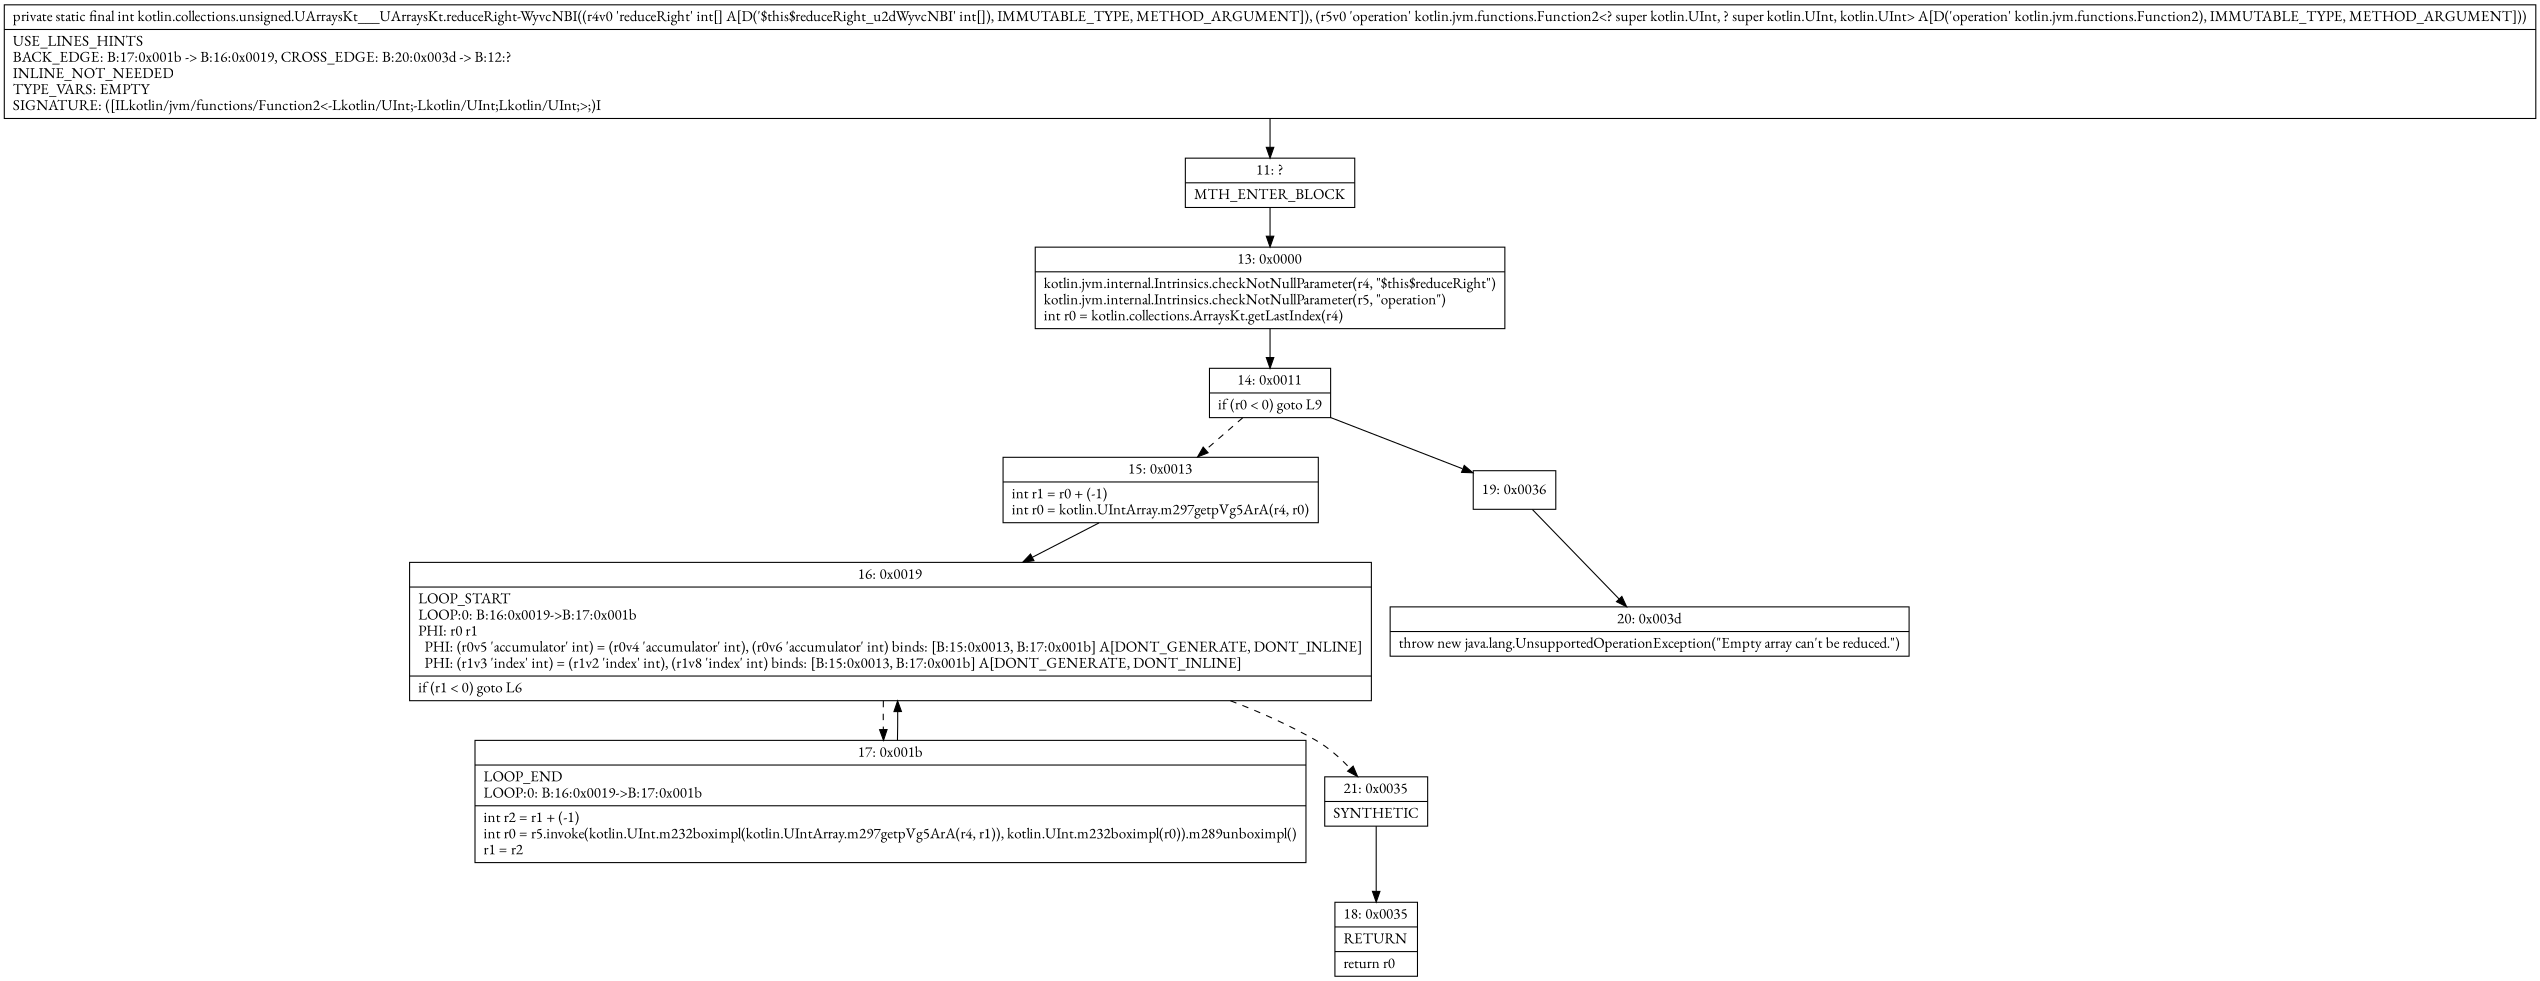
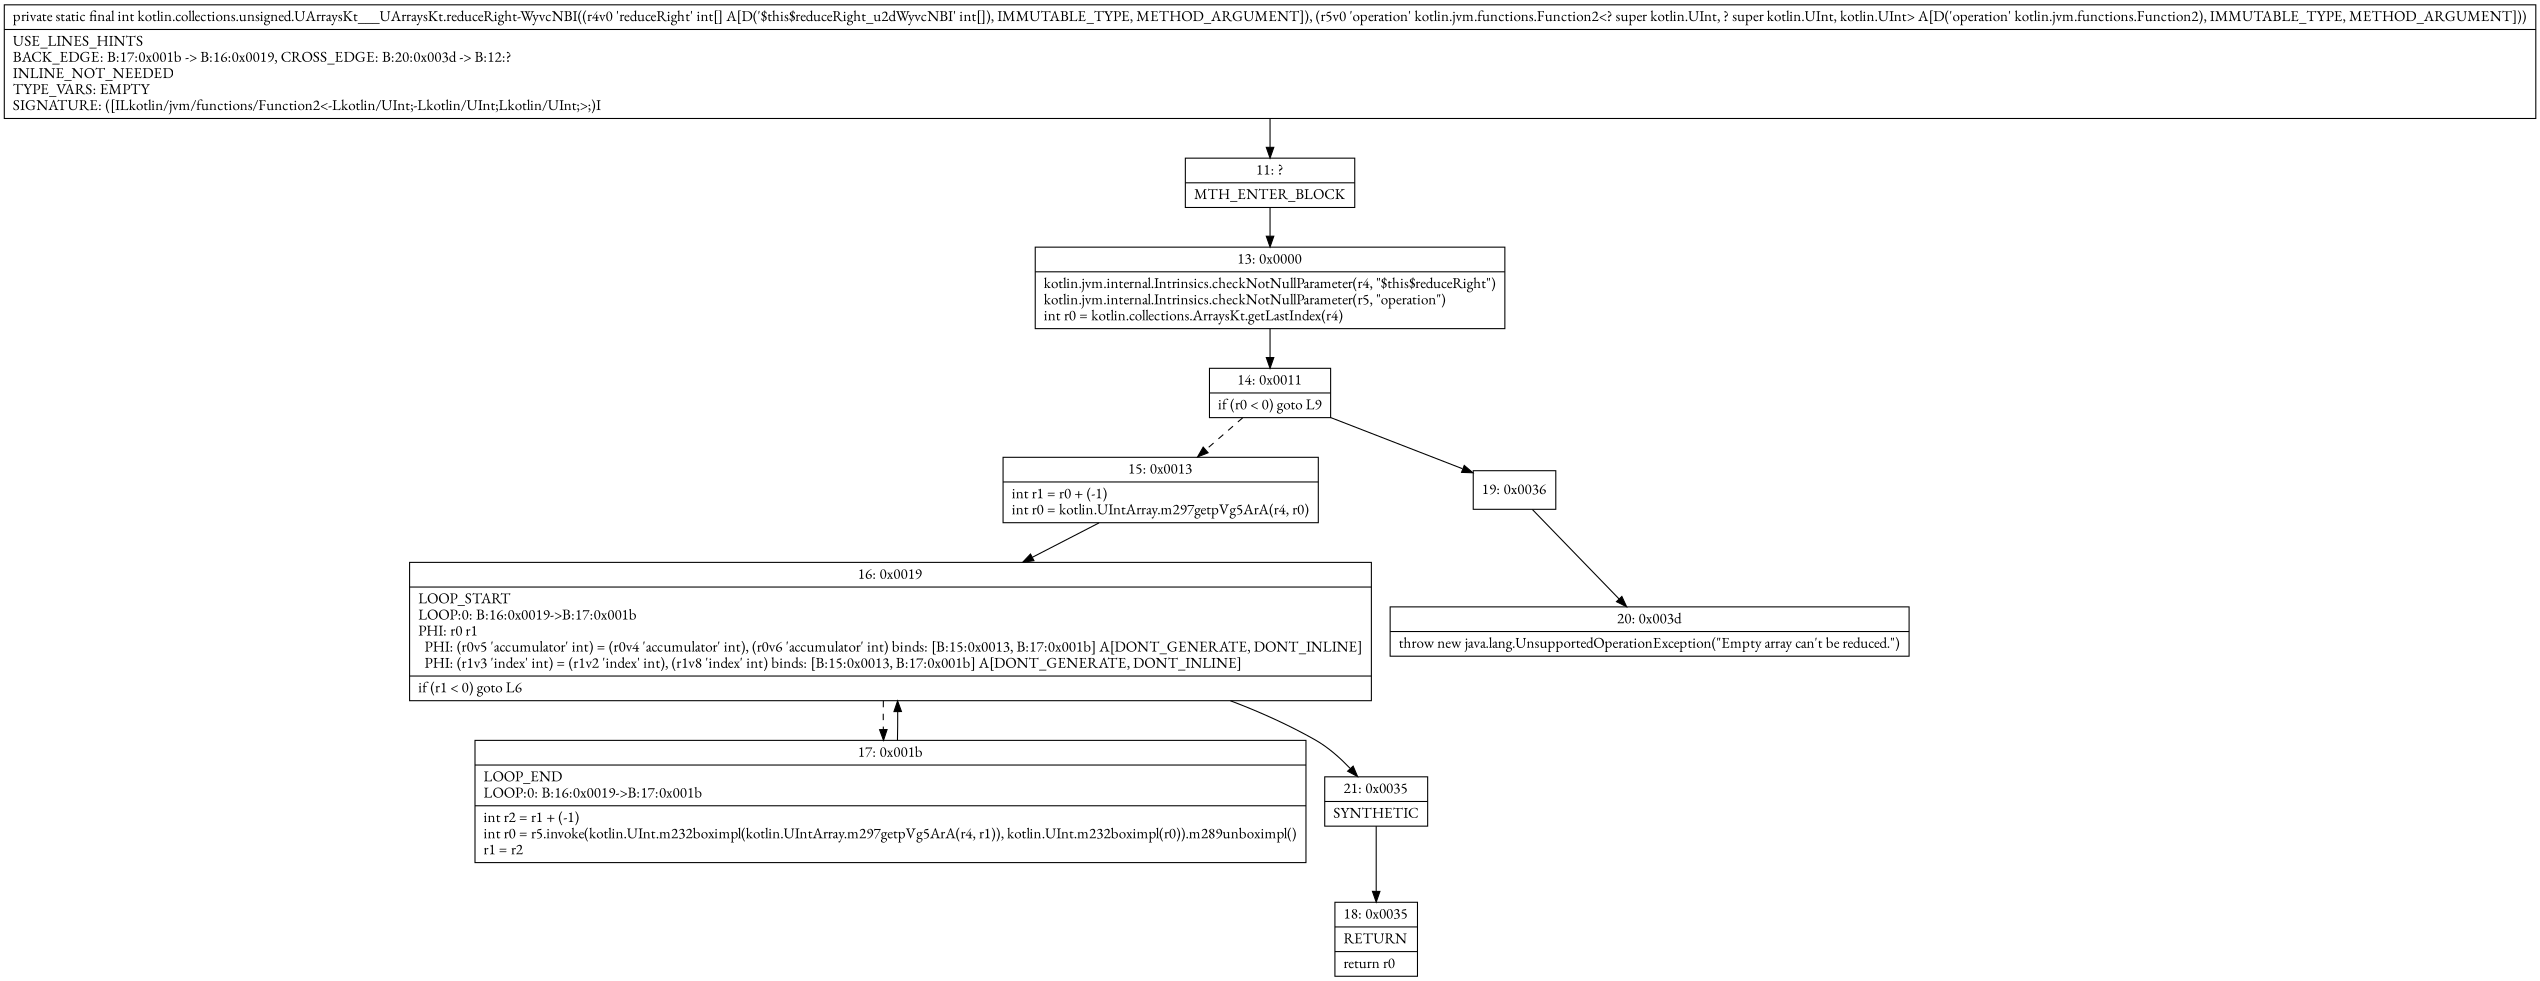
edge "16: 0x0019" -> "21: 0x0035": style dashed -> solid
